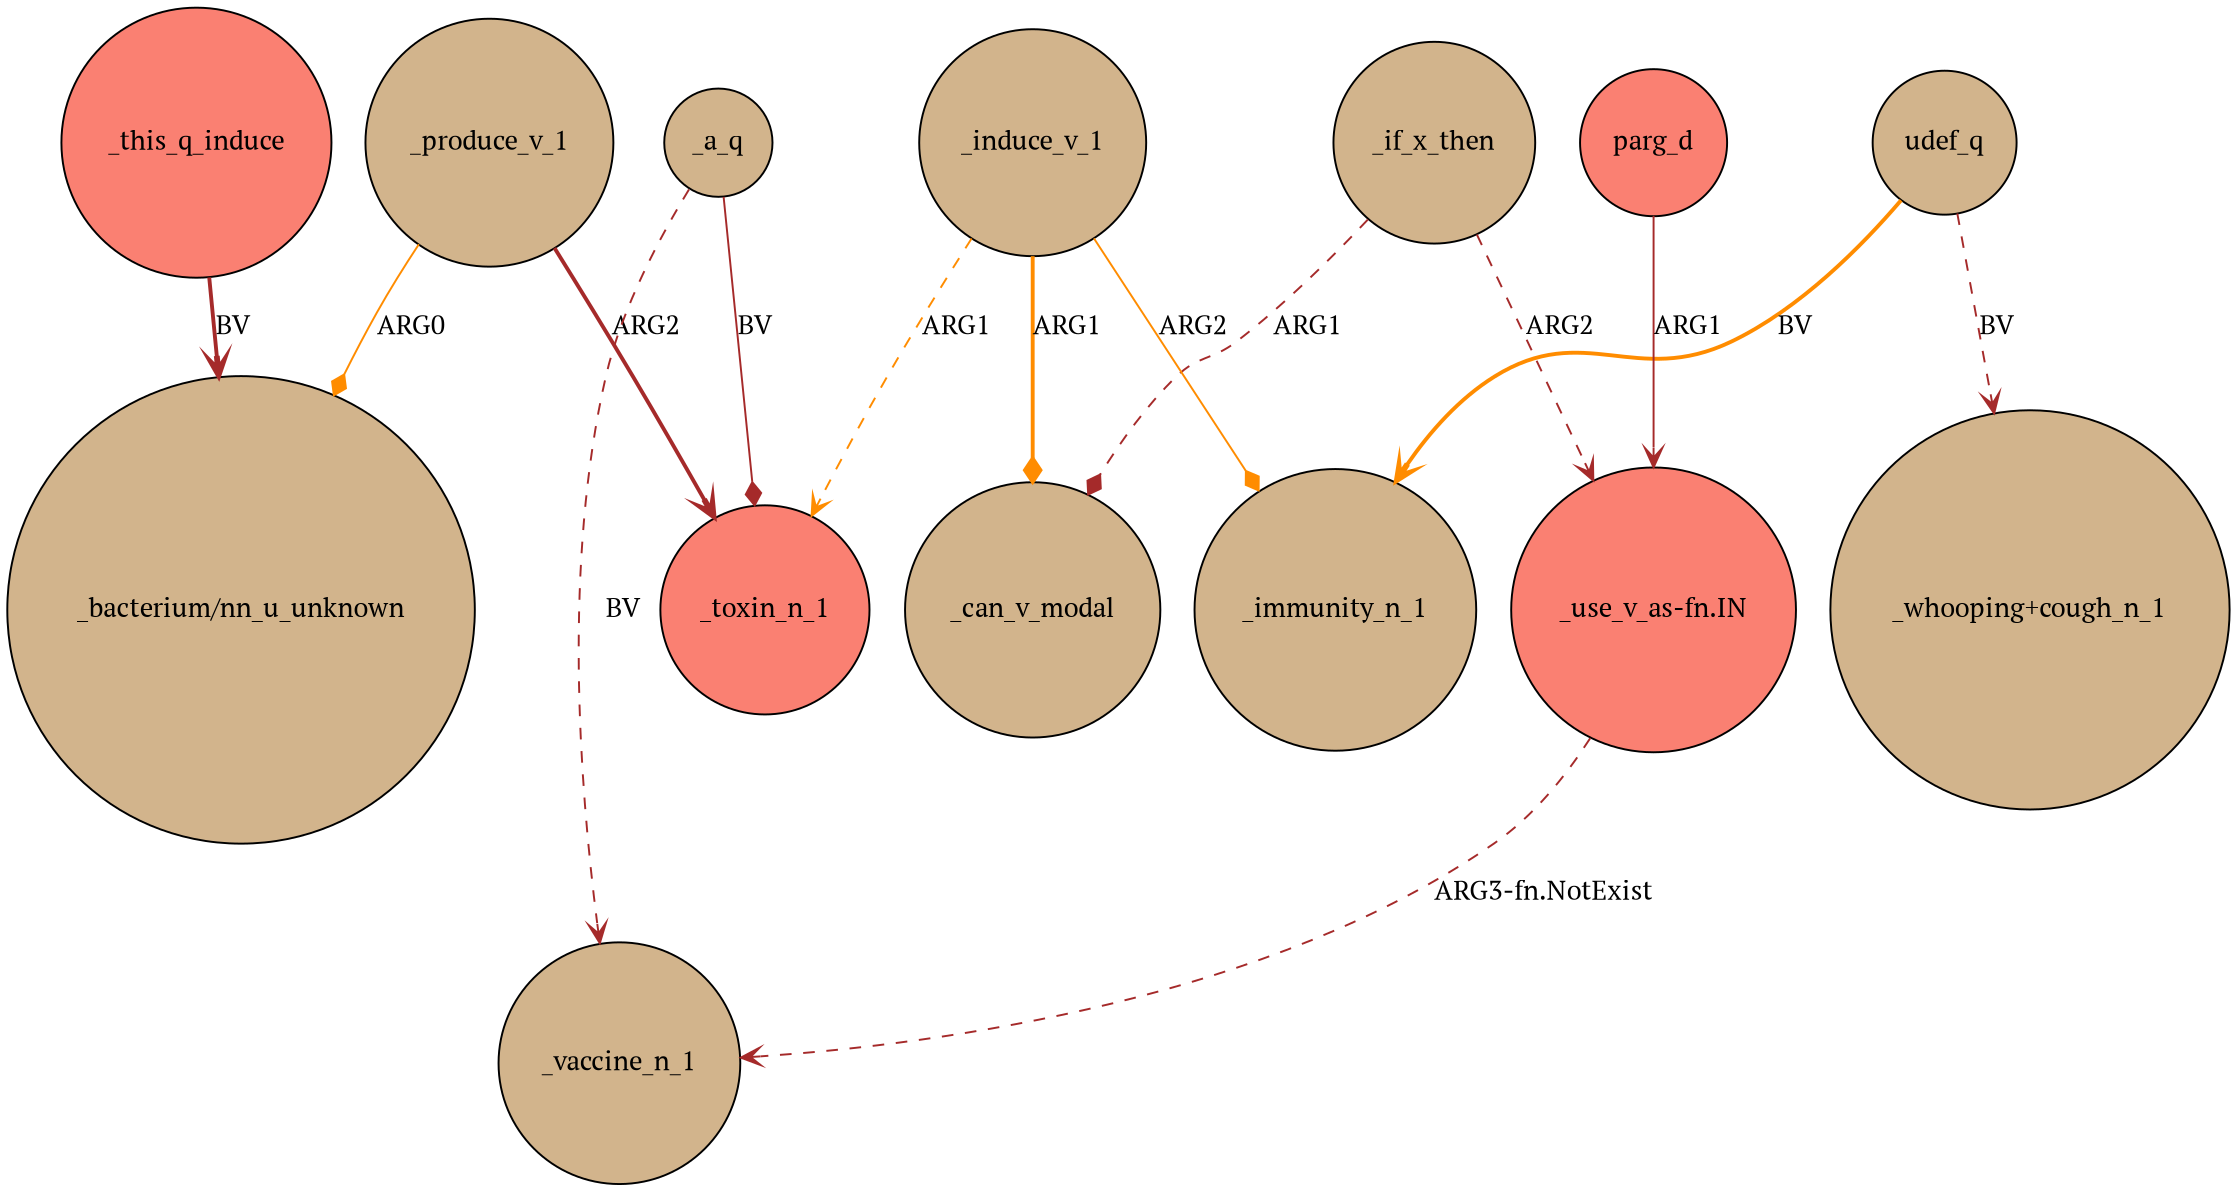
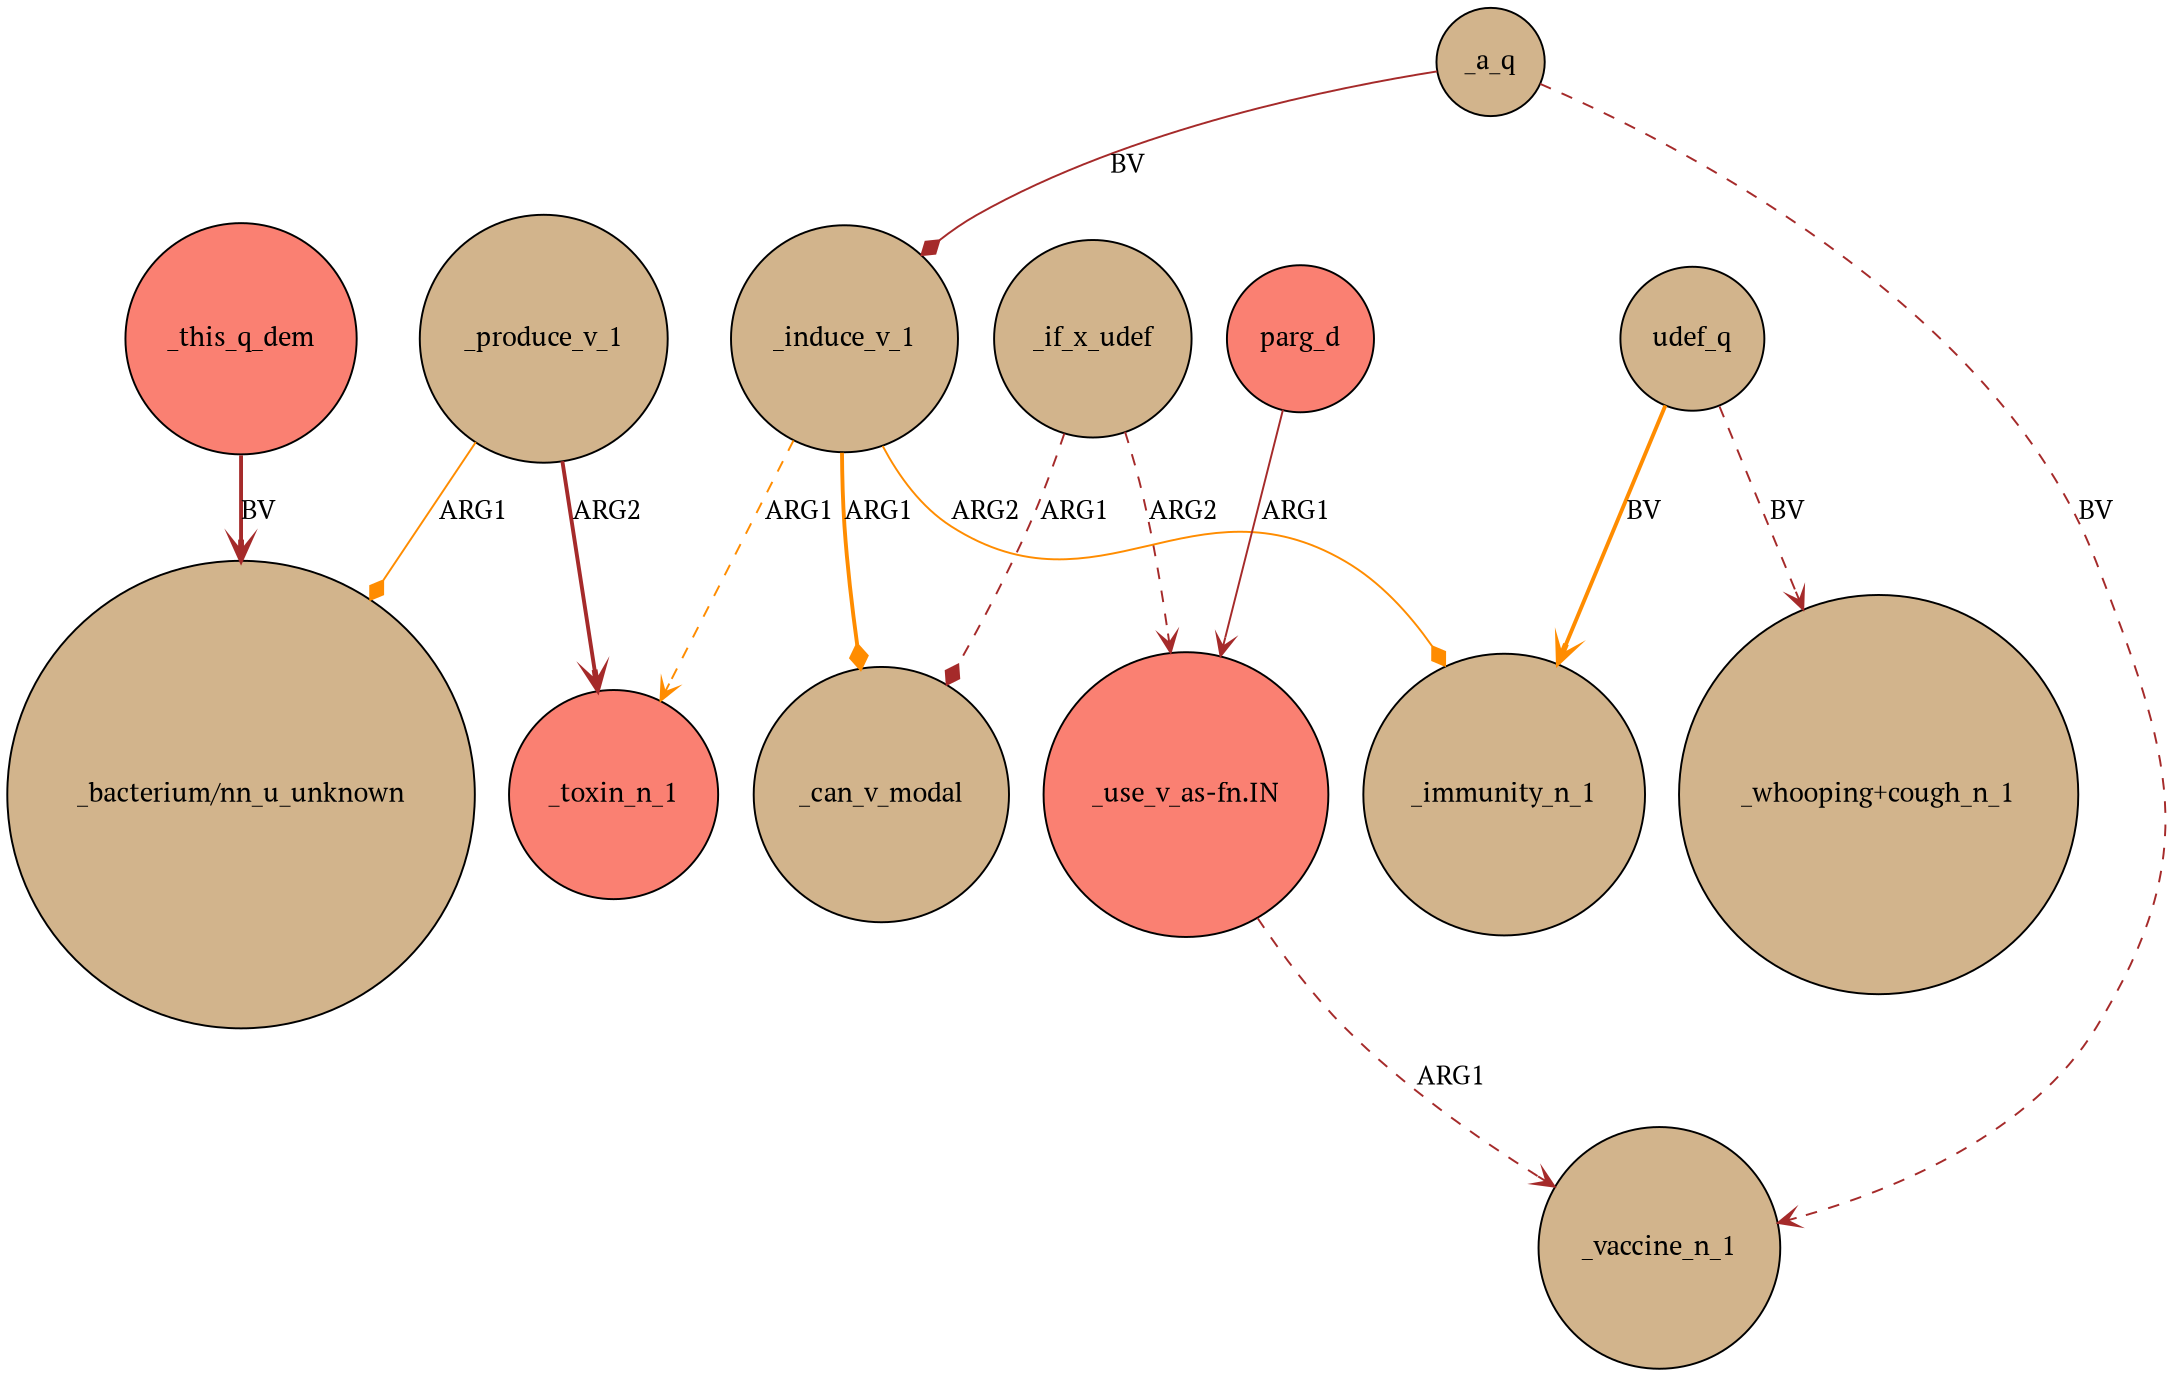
node "_this_q_induce": label "_this_q_induce" -> "_this_q_dem"
node "_if_x_then": label "_if_x_then" -> "_if_x_udef"
edge "_produce_v_1" -> "_bacterium/nn_u_unknown": label "ARG0" -> "ARG1"
edge "_a_q" -> "_toxin_n_1": now "_a_q" -> "_induce_v_1"
edge "_use_v_as-fn.IN" -> "_vaccine_n_1": label "ARG3-fn.NotExist" -> "ARG1"
